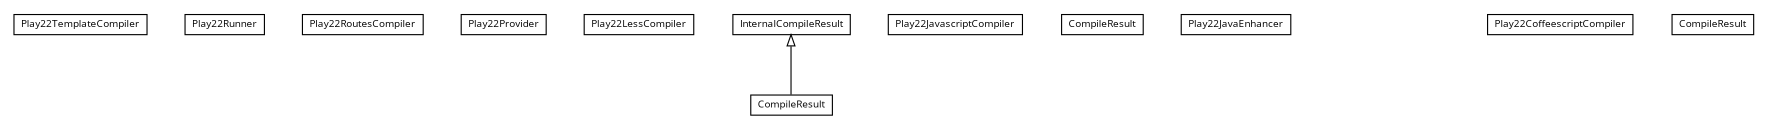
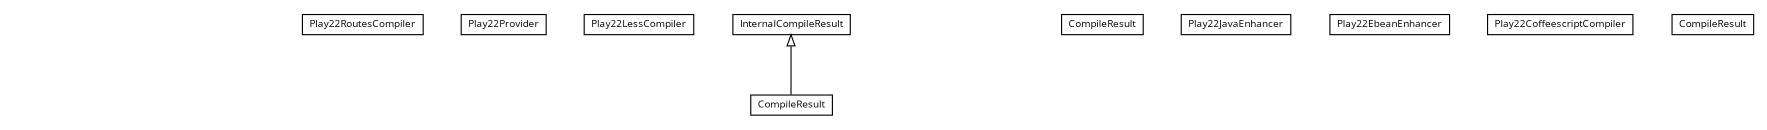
node "Play22TemplateCompiler": removed
node "Play22Runner": removed
node "Play22JavascriptCompiler": removed
node "Play22EbeanEnhancer": added
